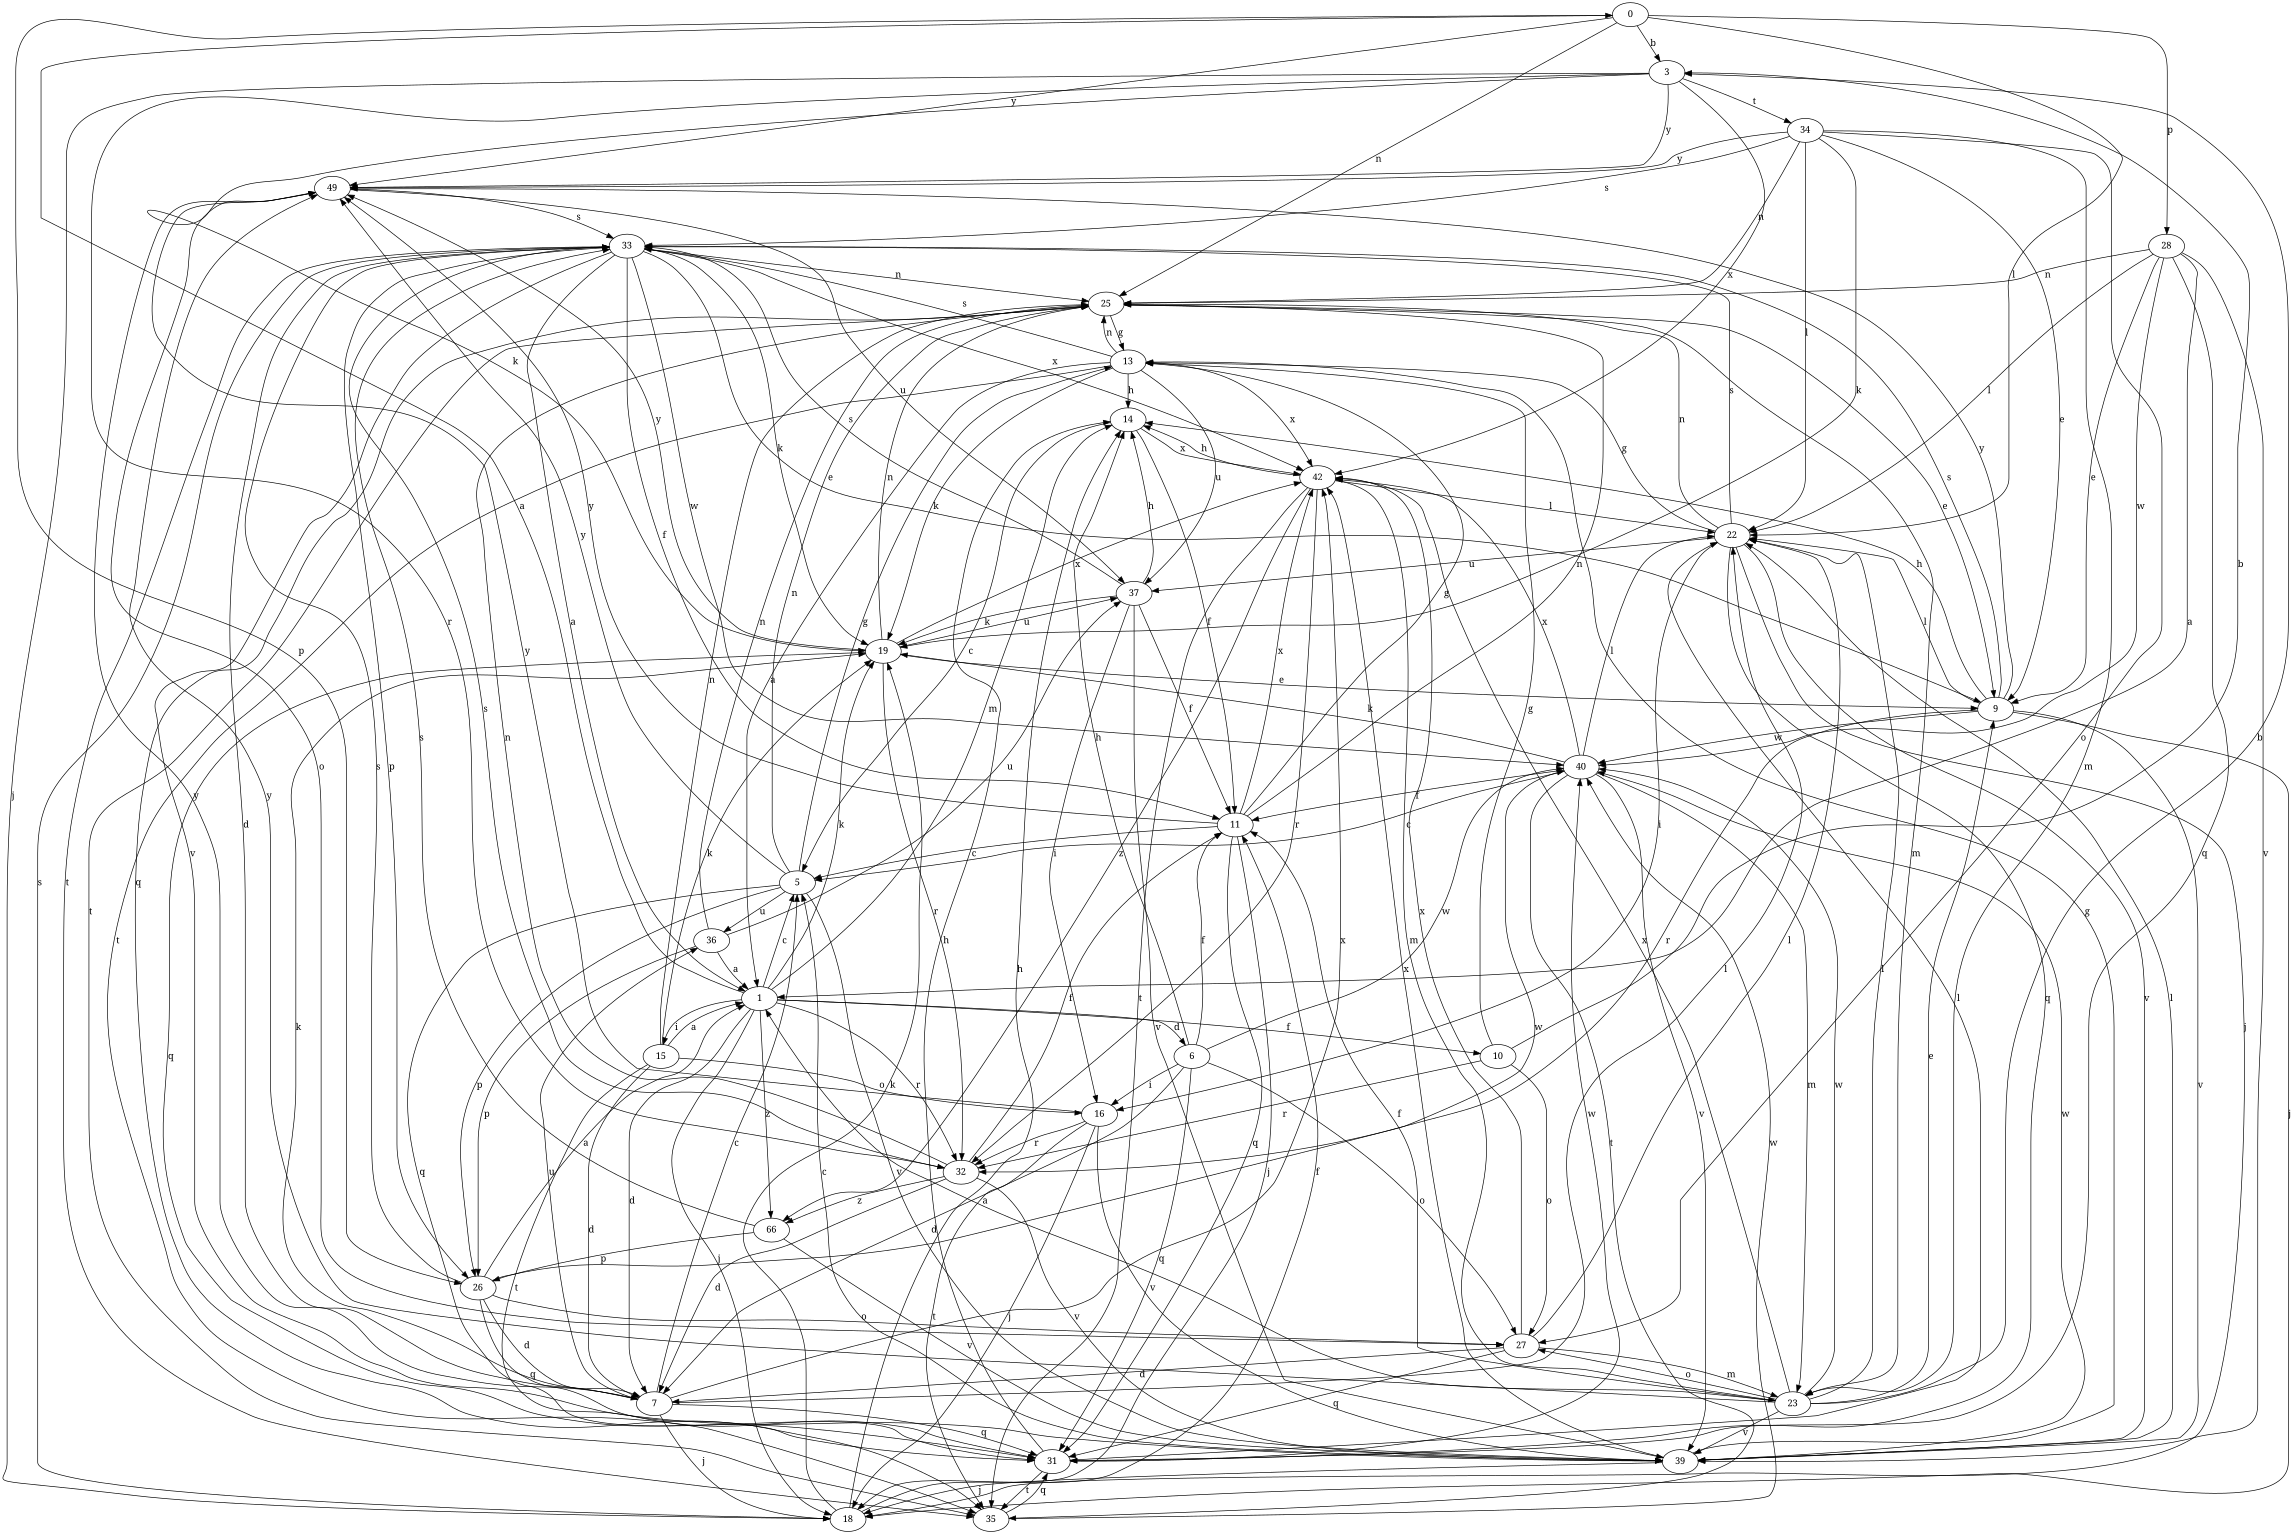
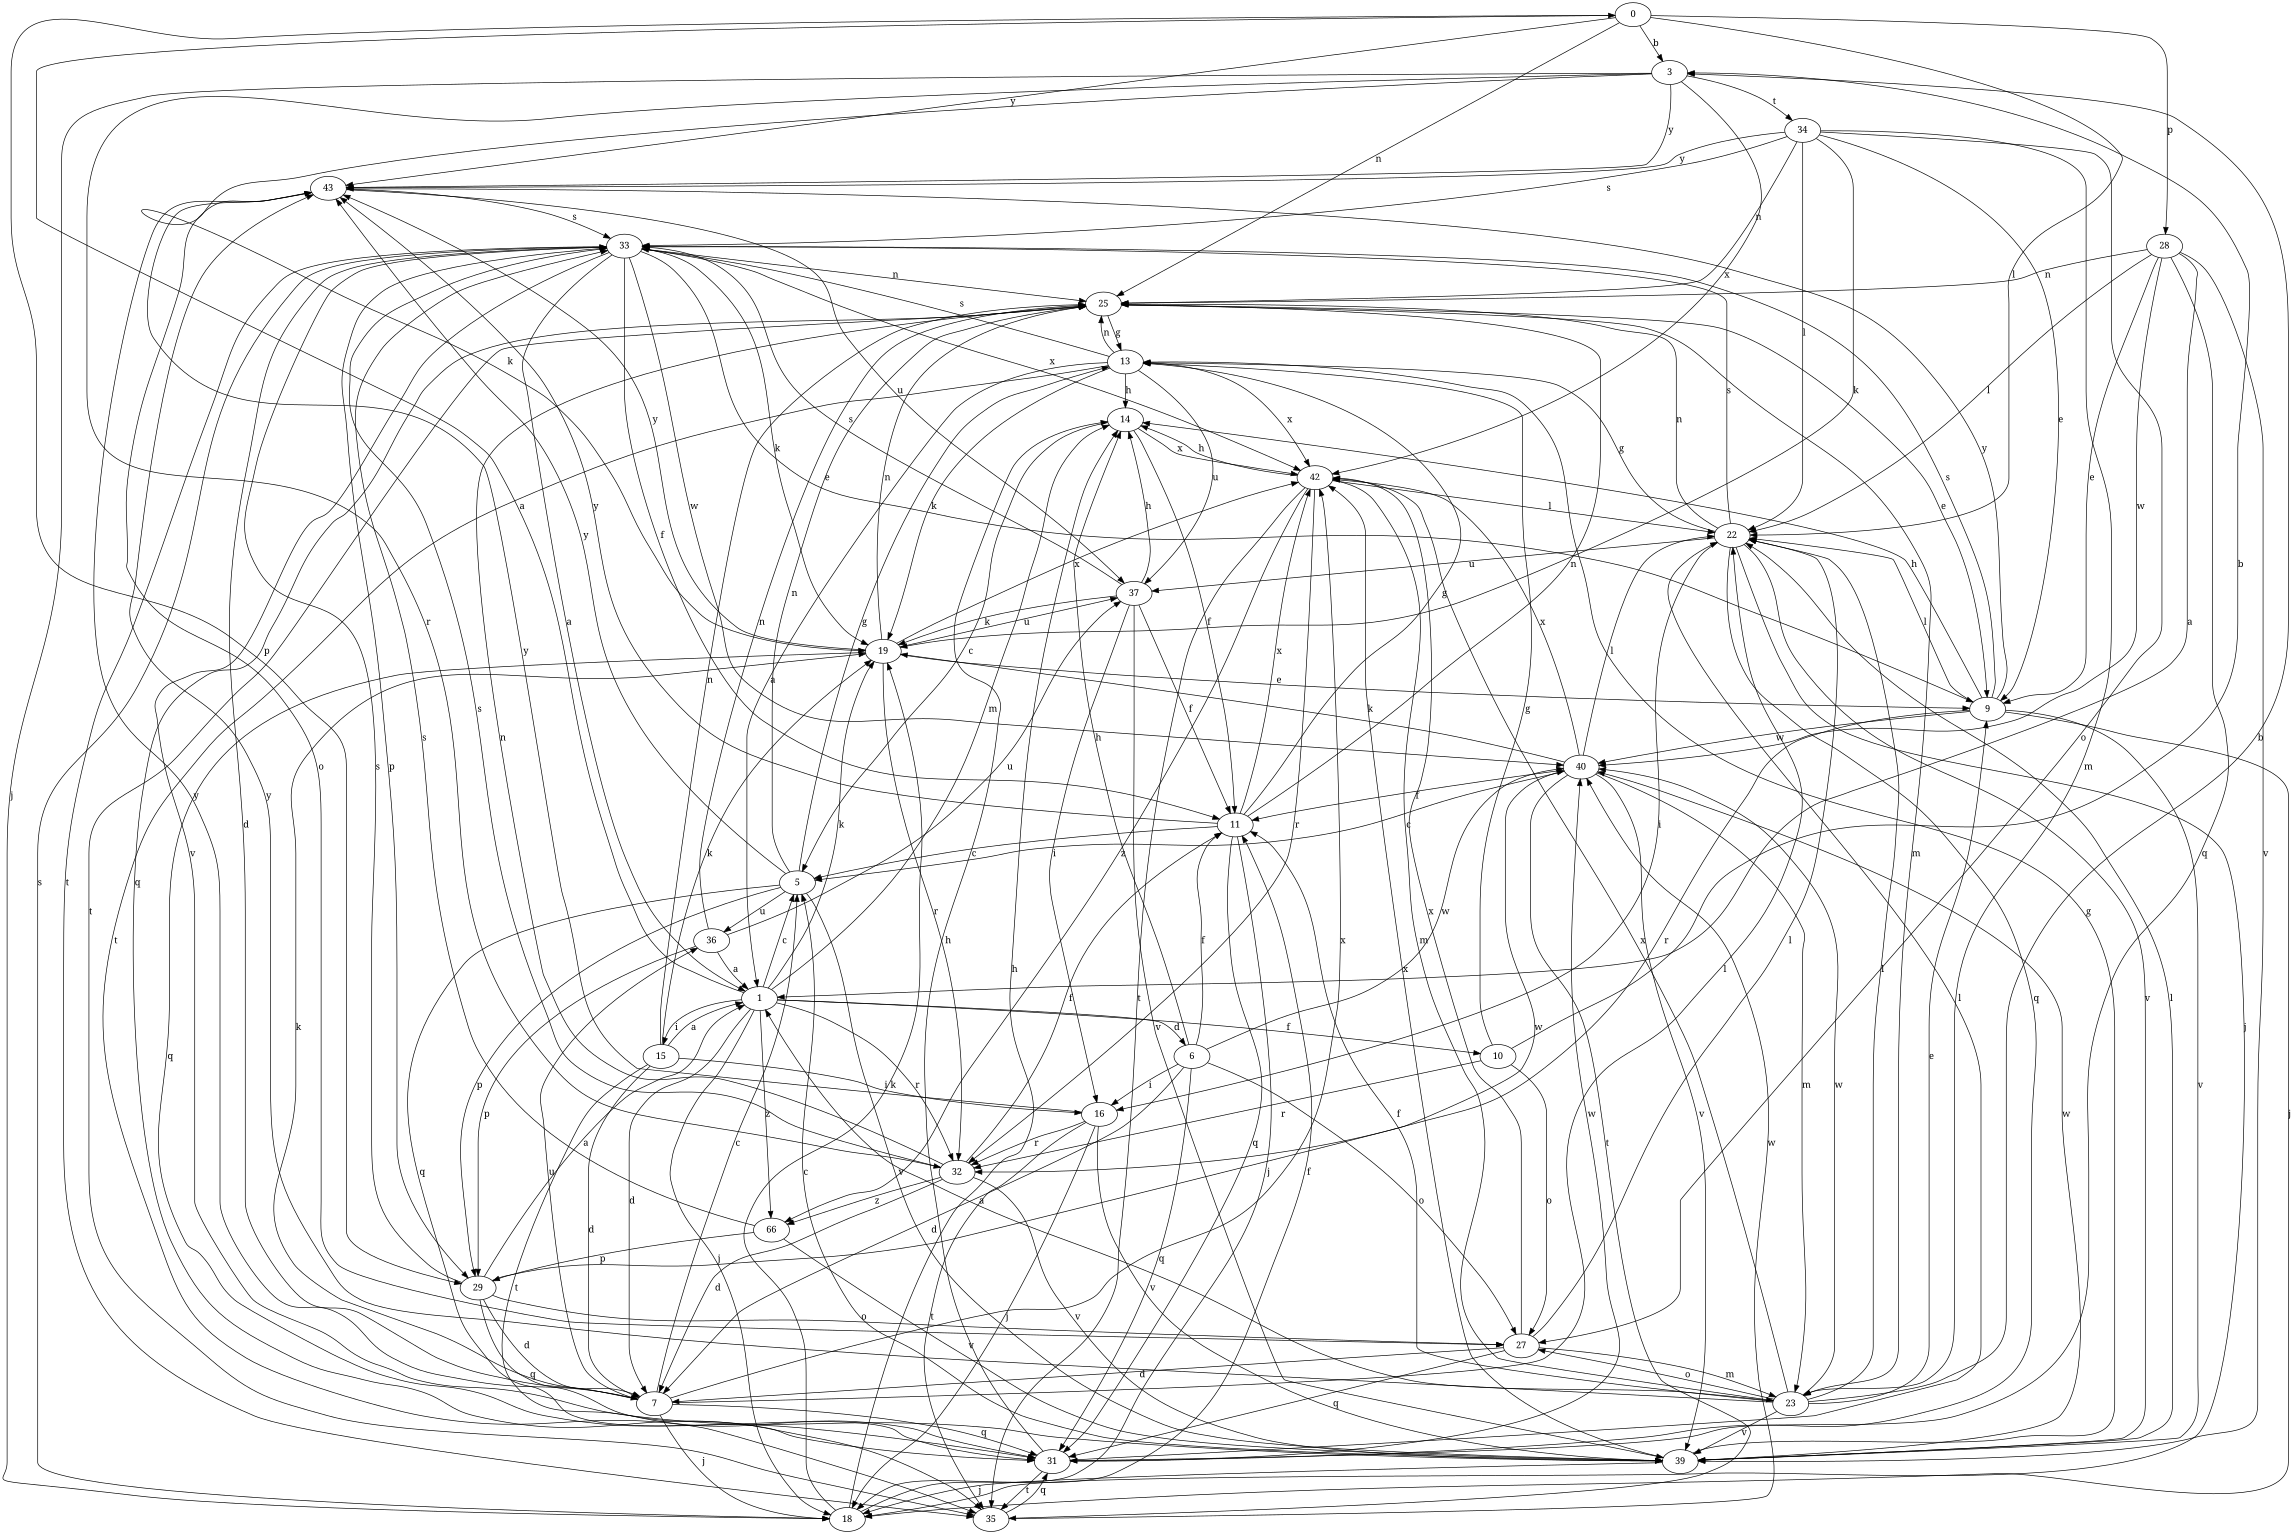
node "49": label "49" -> "43"
edge "15" -> "16": label "o" -> "i"
node "26": label "26" -> "29"
